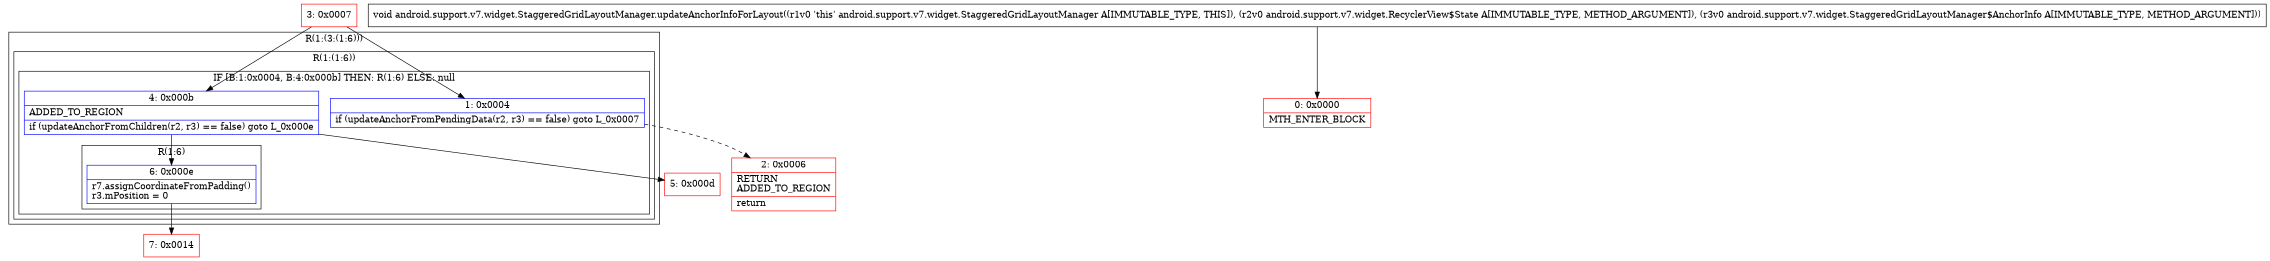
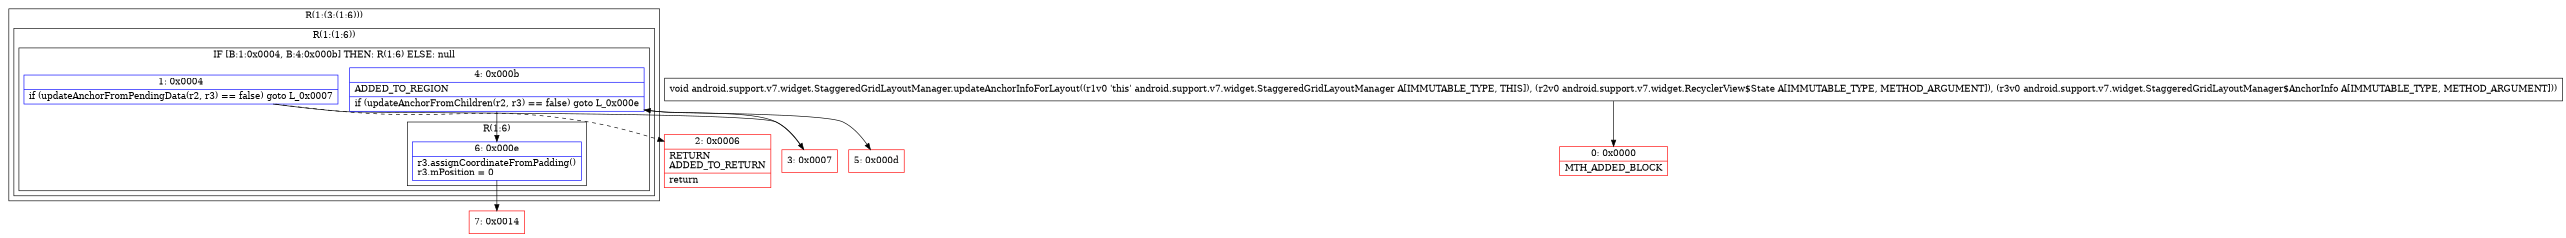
edge "3: 0x0007" -> "1: 0x0004": reversed
node "0: 0x0000": text "MTH_ENTER_BLOCK" -> "MTH_ADDED_BLOCK"
node "6: 0x000e": text "r7.assignCoordinateFromPadding()" -> "r3.assignCoordinateFromPadding()"
node "2: 0x0006": text "ADDED_TO_REGION" -> "ADDED_TO_RETURN"
